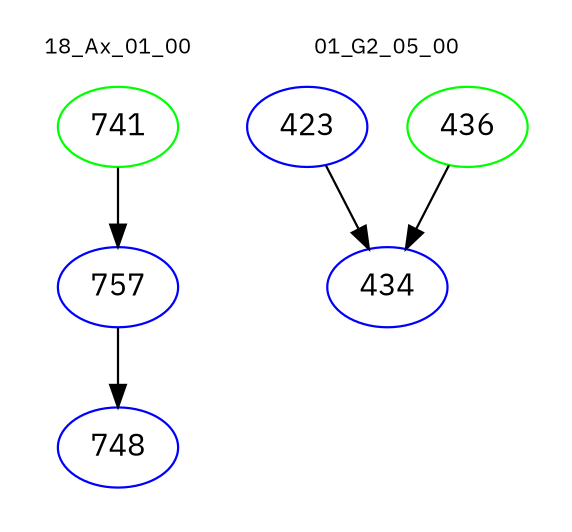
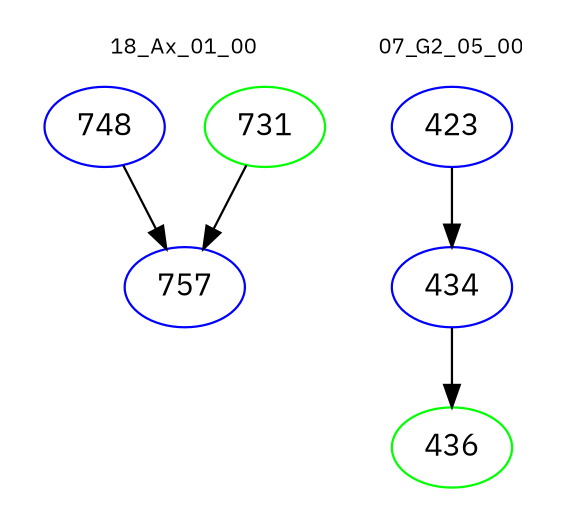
cluster "01_G2_05_00": label "01_G2_05_00" -> "07_G2_05_00"
node "741": label "741" -> "731"
edge "436" -> "434": reversed
edge "757" -> "748": reversed
